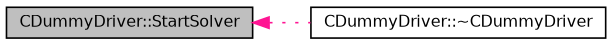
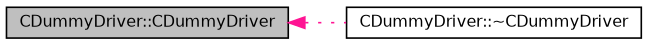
node "CDummyDriver::StartSolver": label "CDummyDriver::StartSolver" -> "CDummyDriver::CDummyDriver"
